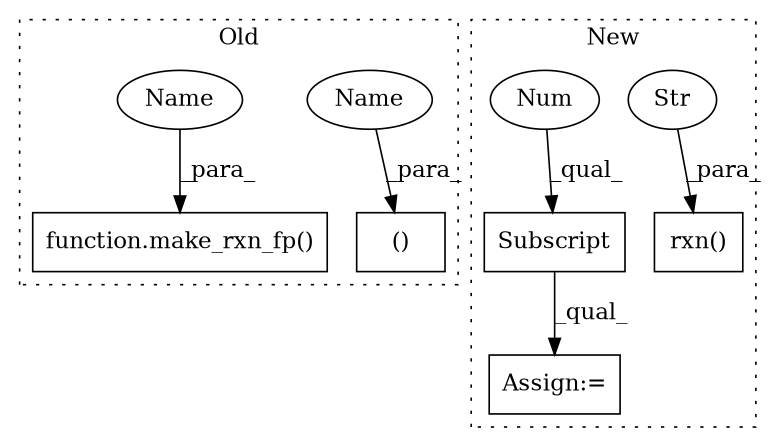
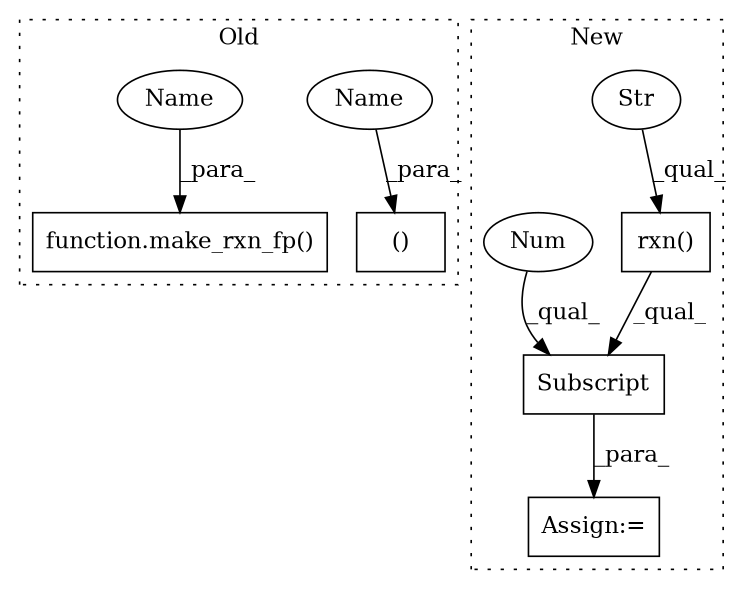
edge "Str" -> "rxn()": label "_para_" -> "_qual_"
edge "rxn()" -> "Subscript": added, label "_qual_"
edge "Subscript" -> "Assign:=": label "_qual_" -> "_para_"
